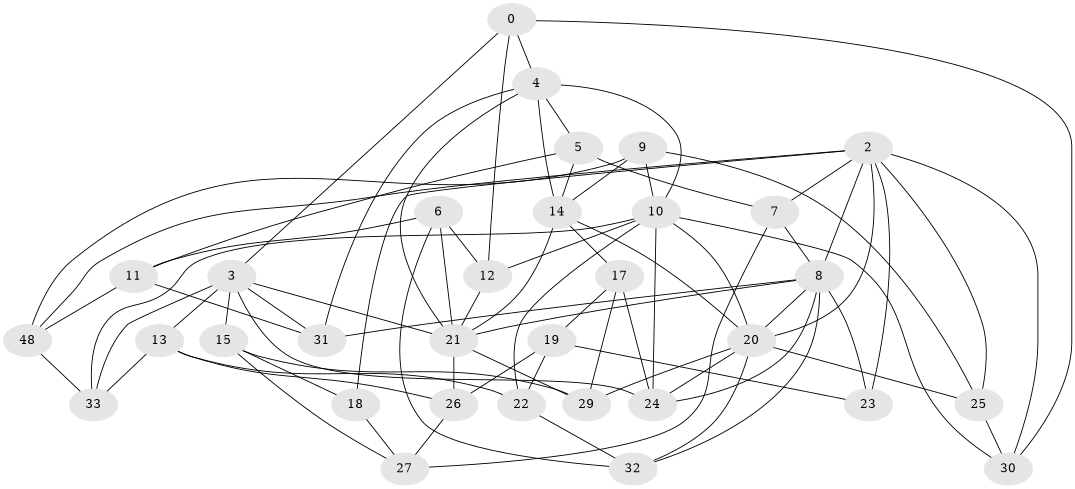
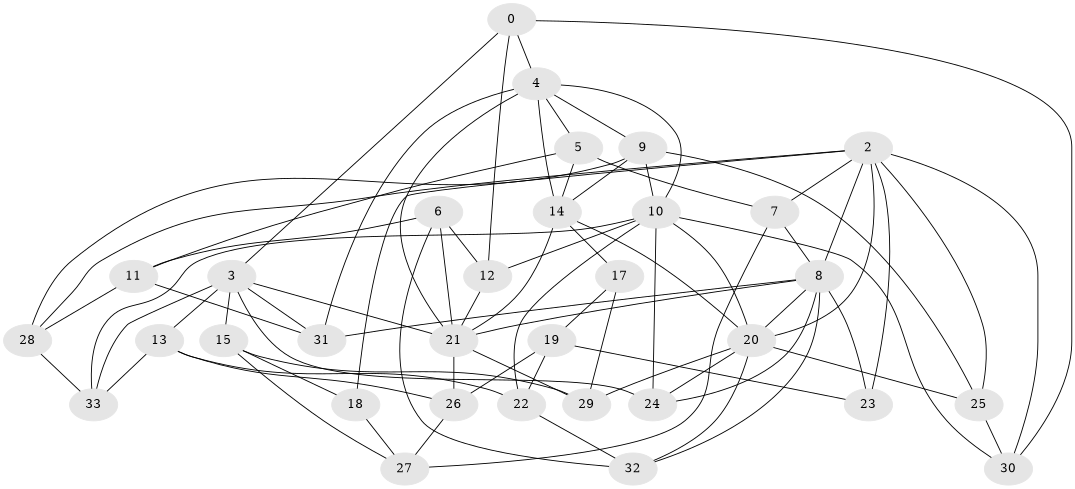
edge "4" -- "9": added
node "48": label "48" -> "28"
edge "17" -- "24": removed
